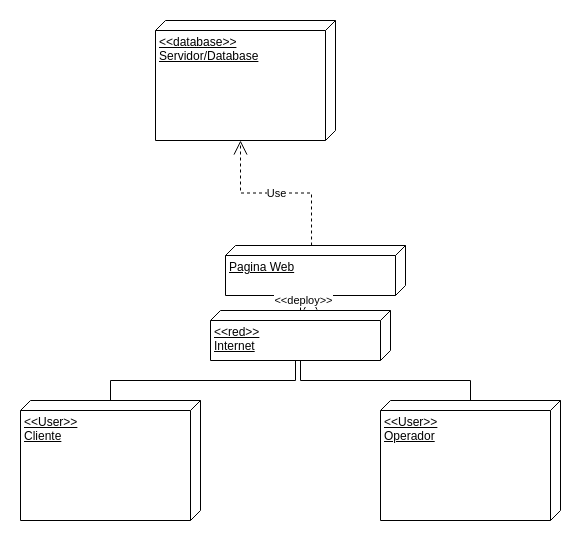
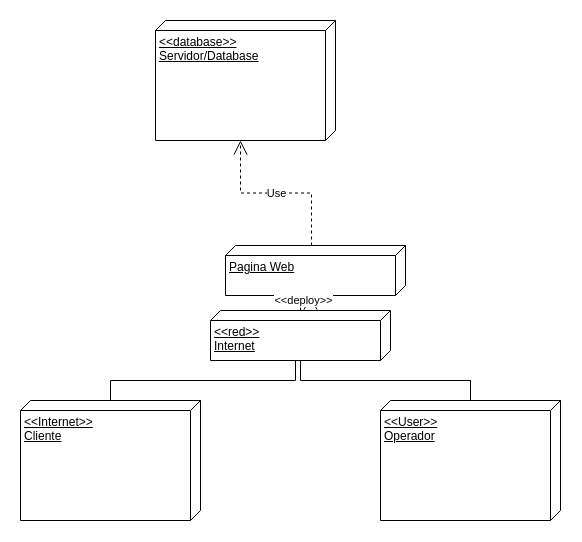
node "<<User>> Cliente": label "<<User>> Cliente" -> "<<Internet>> Cliente"
